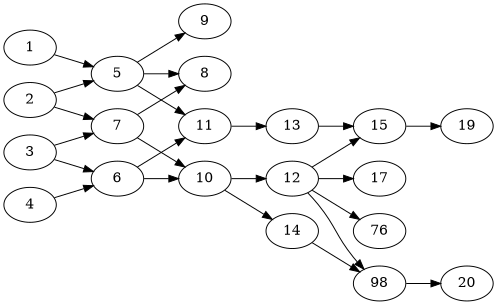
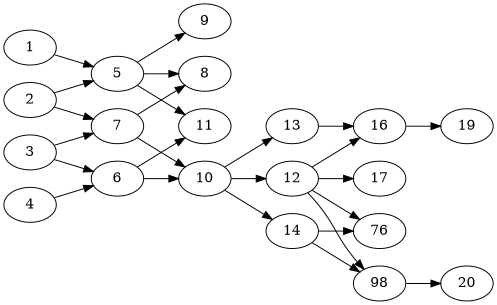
edge "11" -> "13": now "10" -> "13"
node "15": label "15" -> "16"
edge "14" -> "76": added
